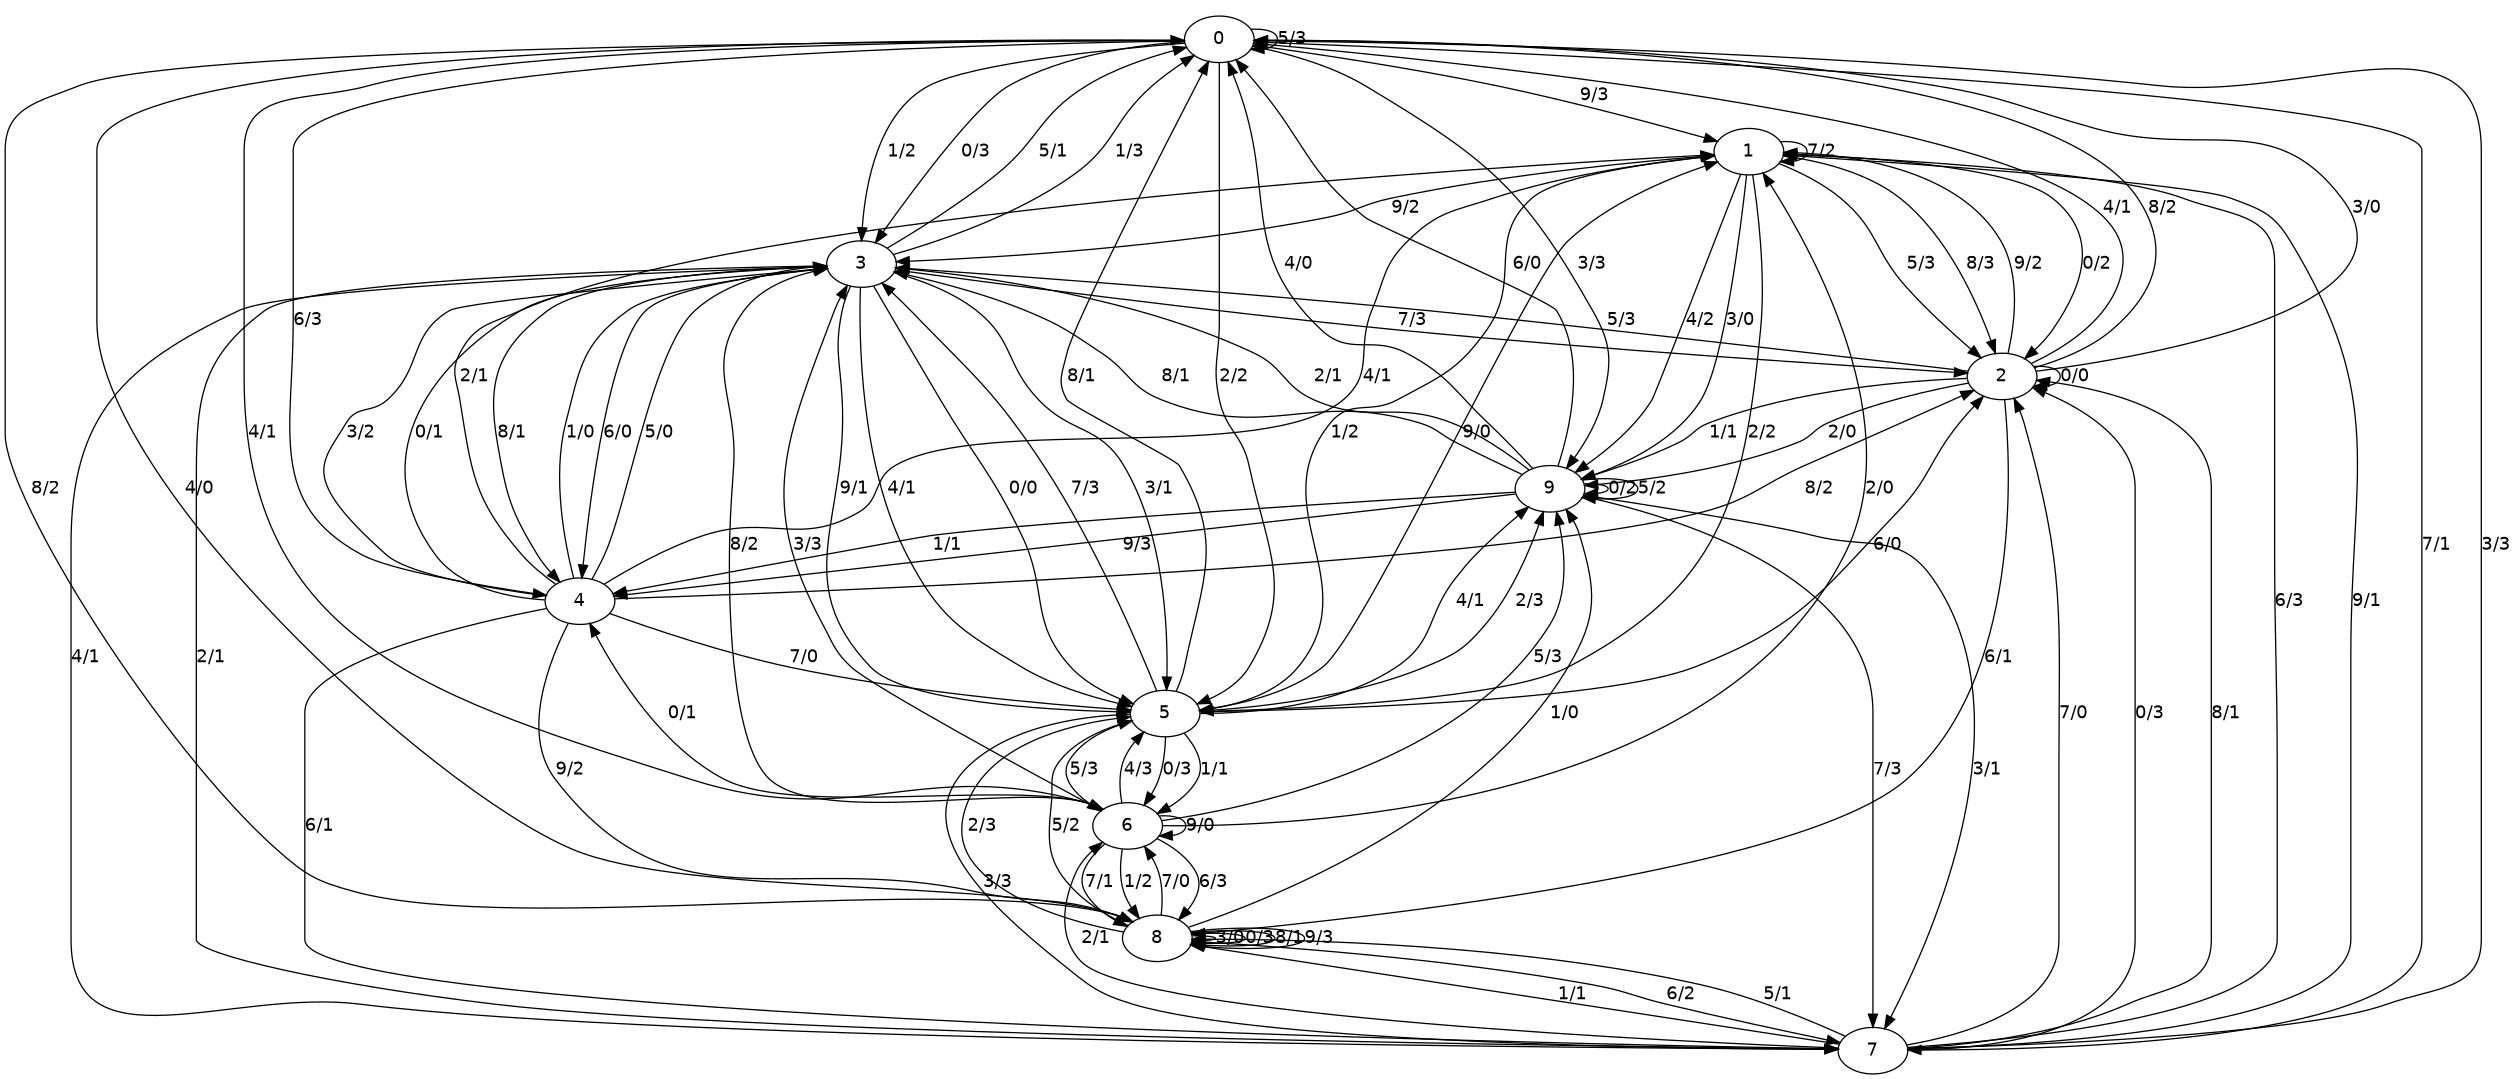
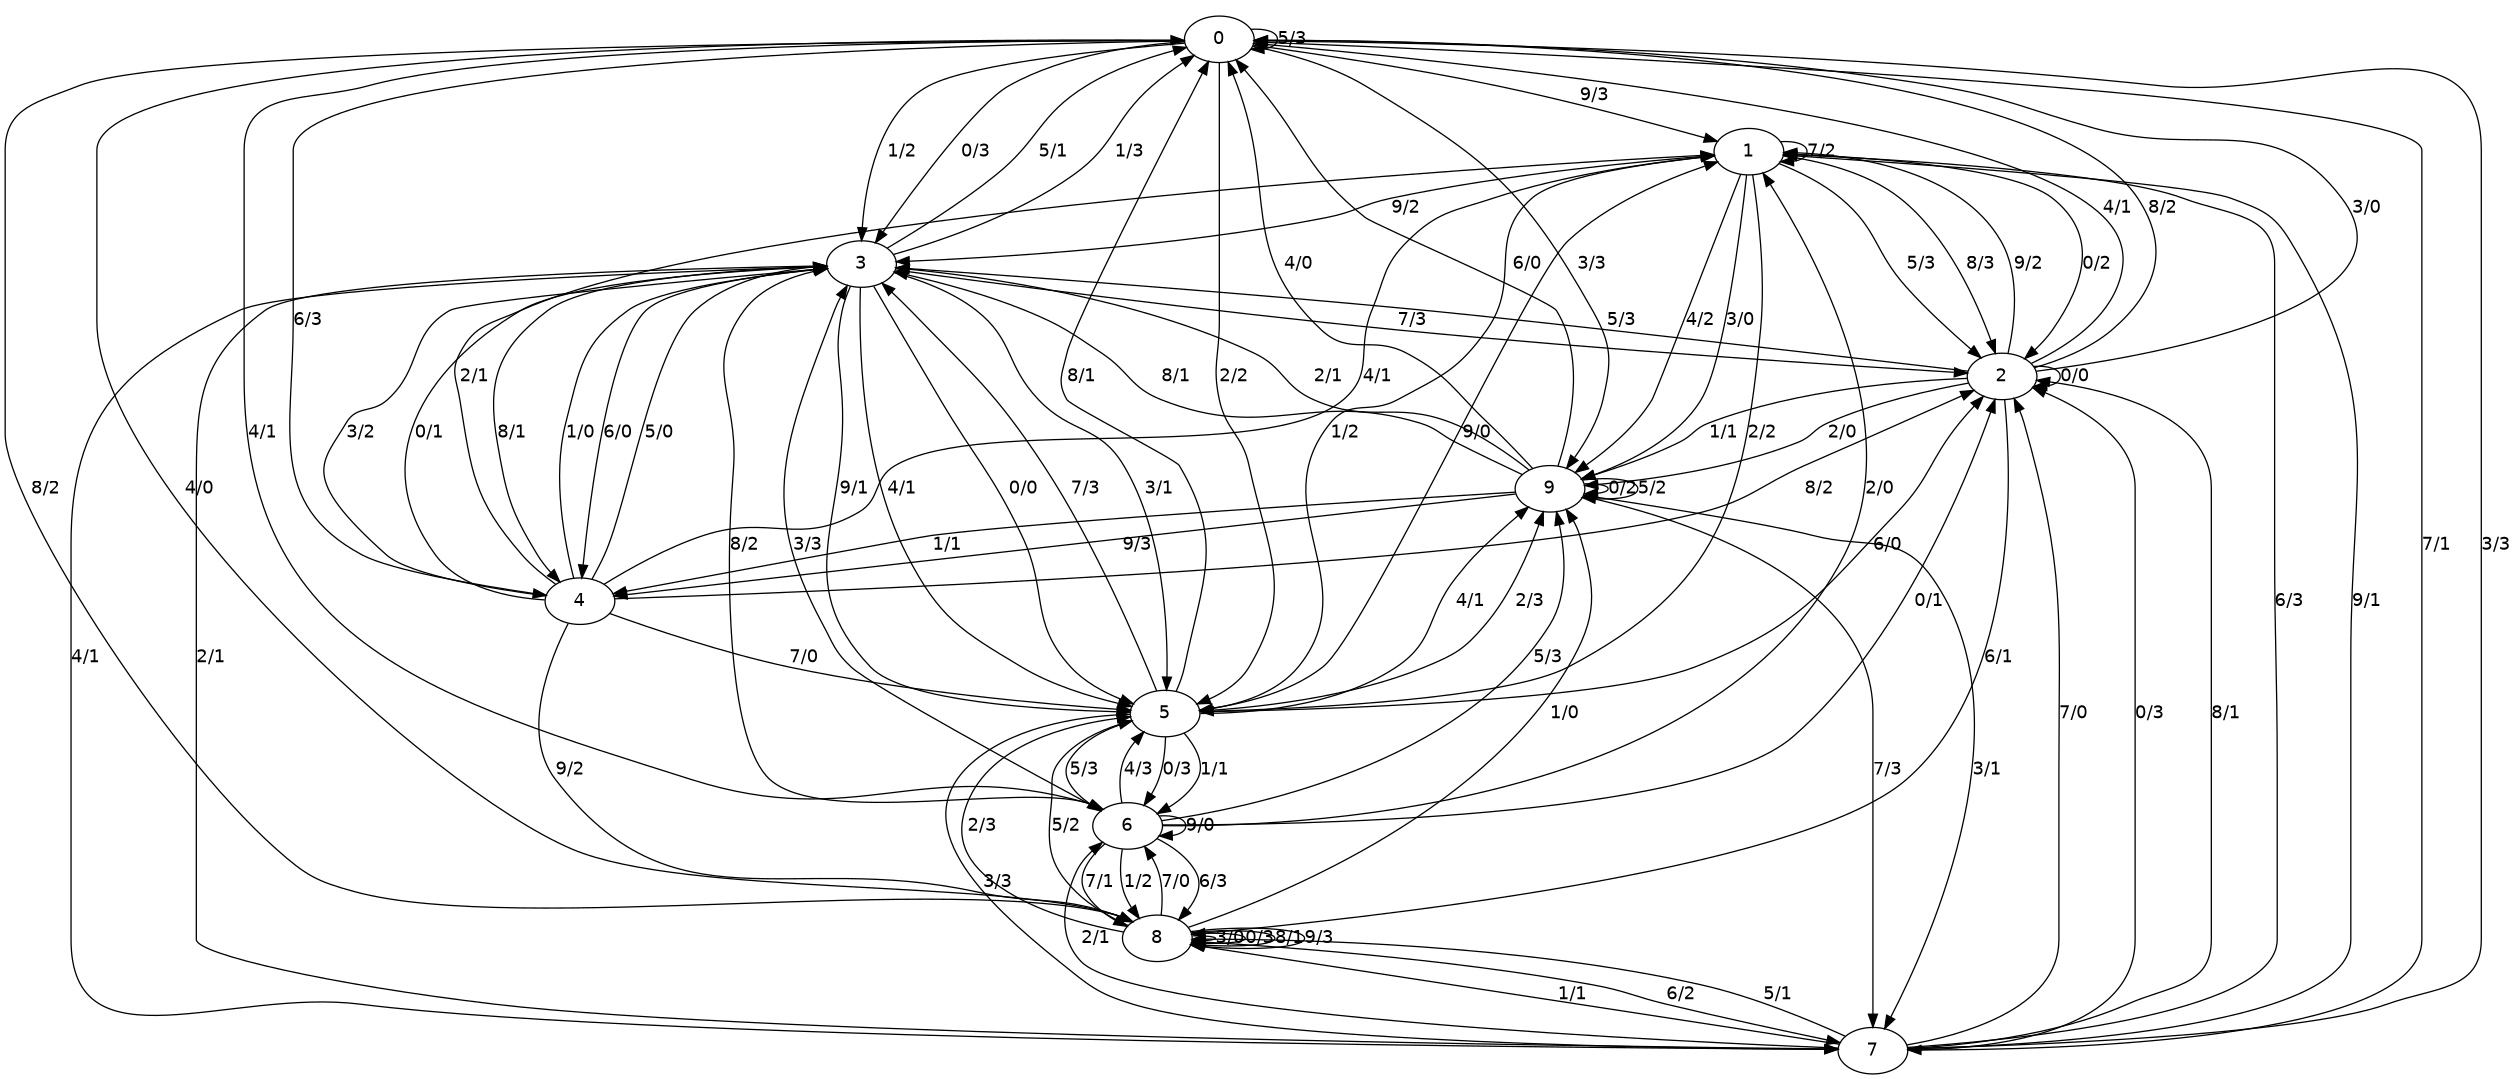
edge "6" -> "4": now "6" -> "2"
edge "4" -> "7": removed, label "6/1"
